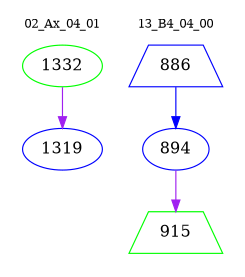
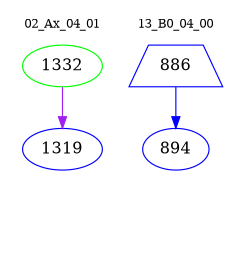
cluster "13_B4_04_00": label "13_B4_04_00" -> "13_B0_04_00"
node "915": removed
